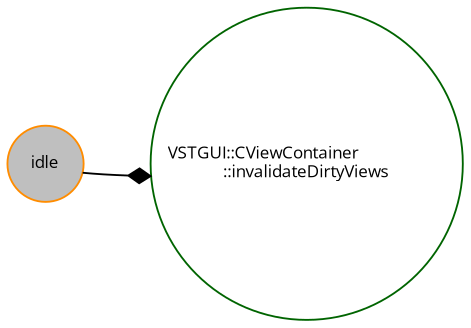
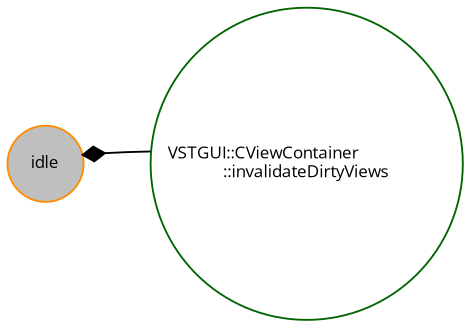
edge "idle" -> "VSTGUI::CViewContainer ::invalidateDirtyViews": reversed
